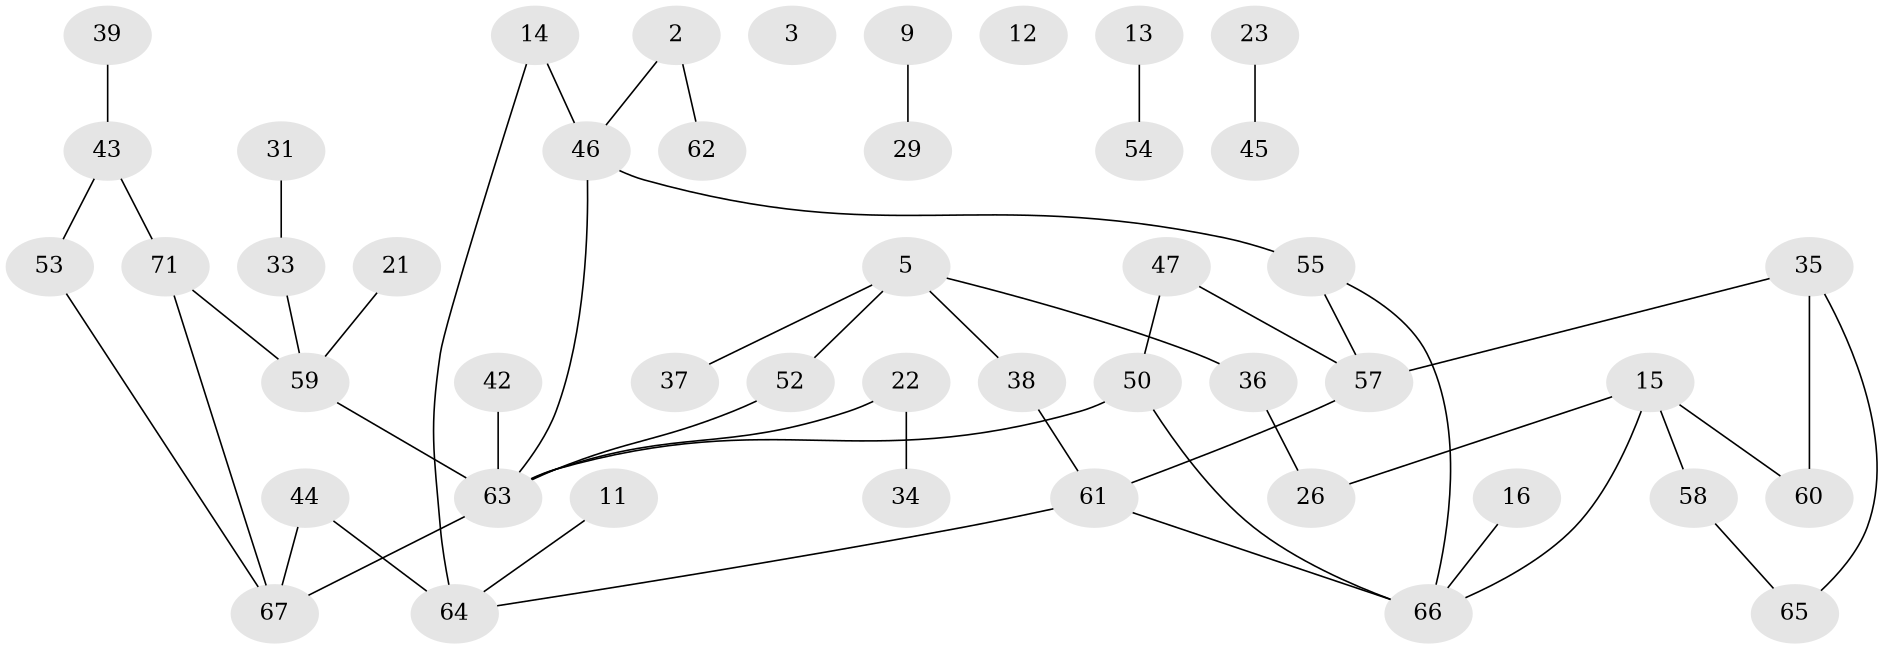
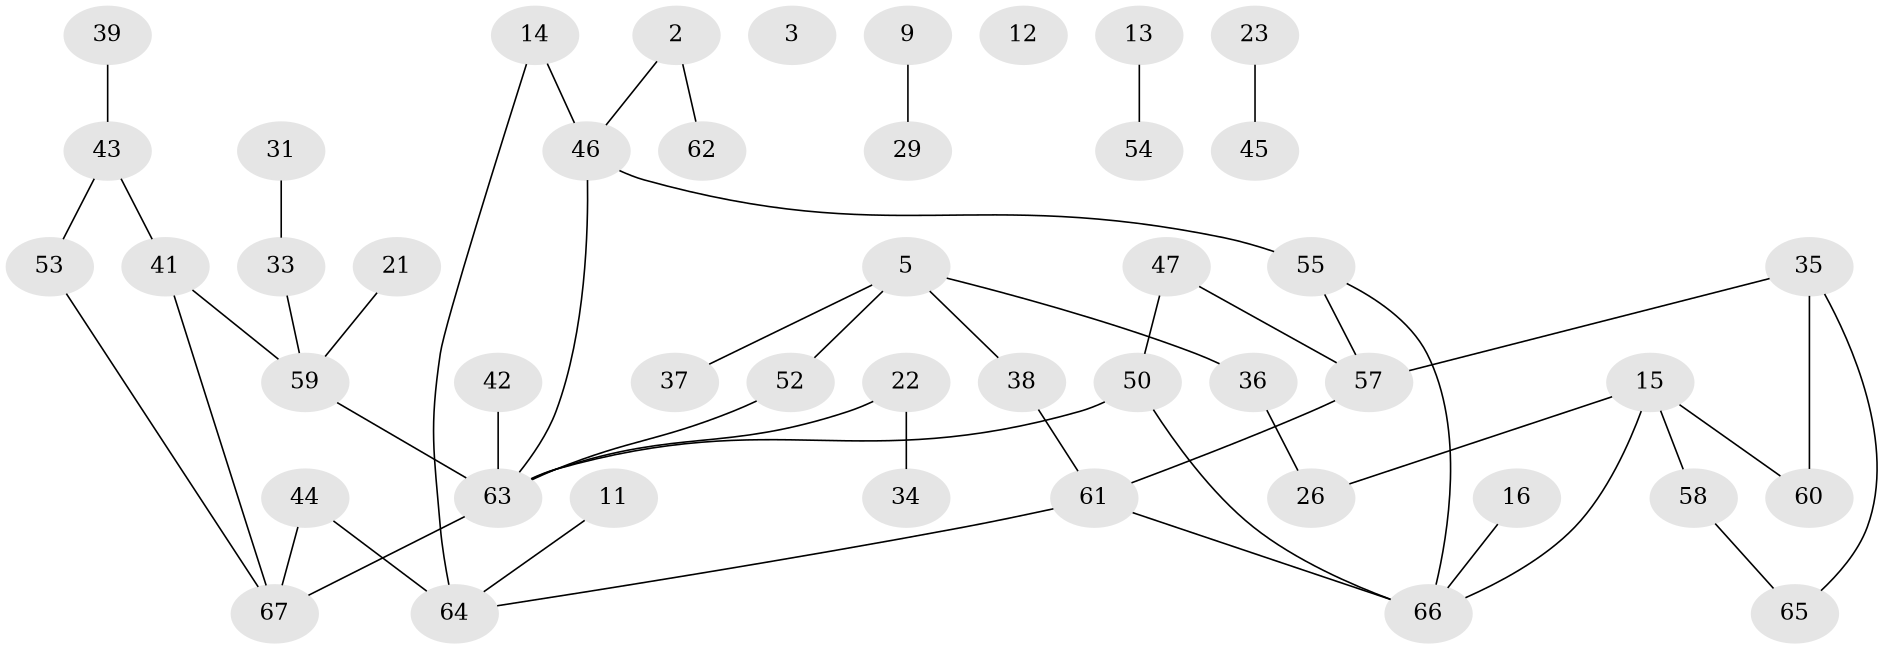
node "71": label "71" -> "41"
